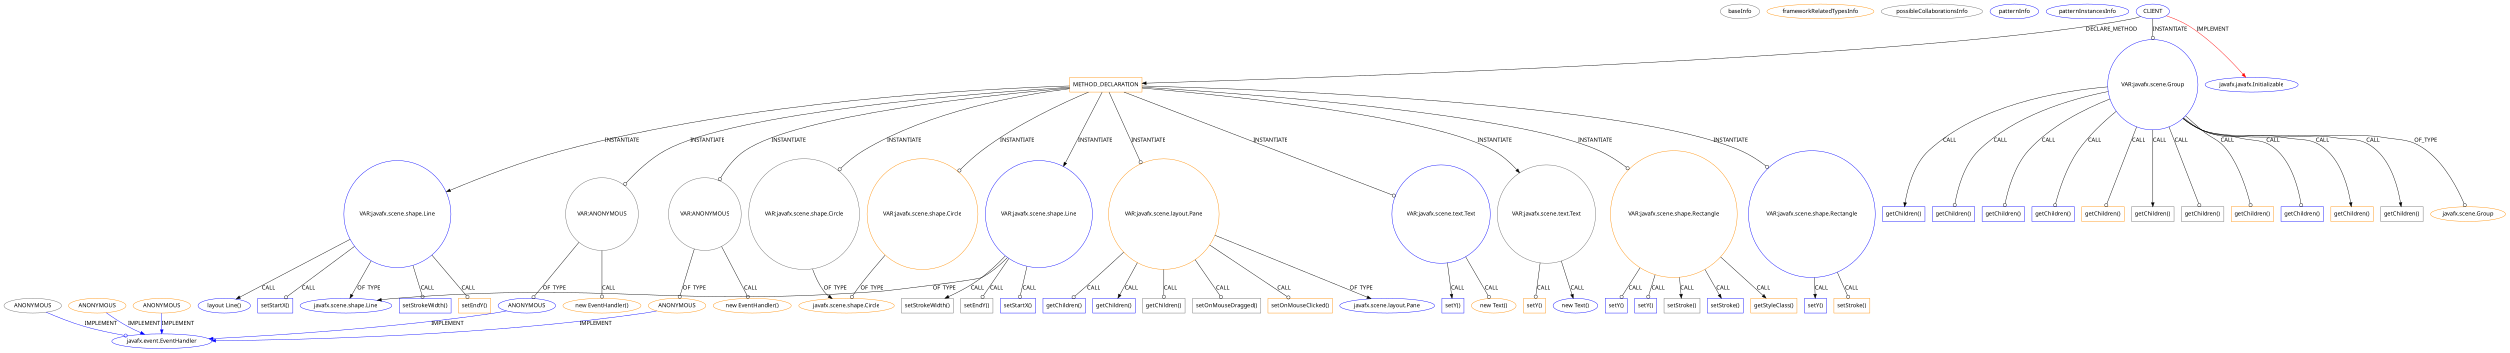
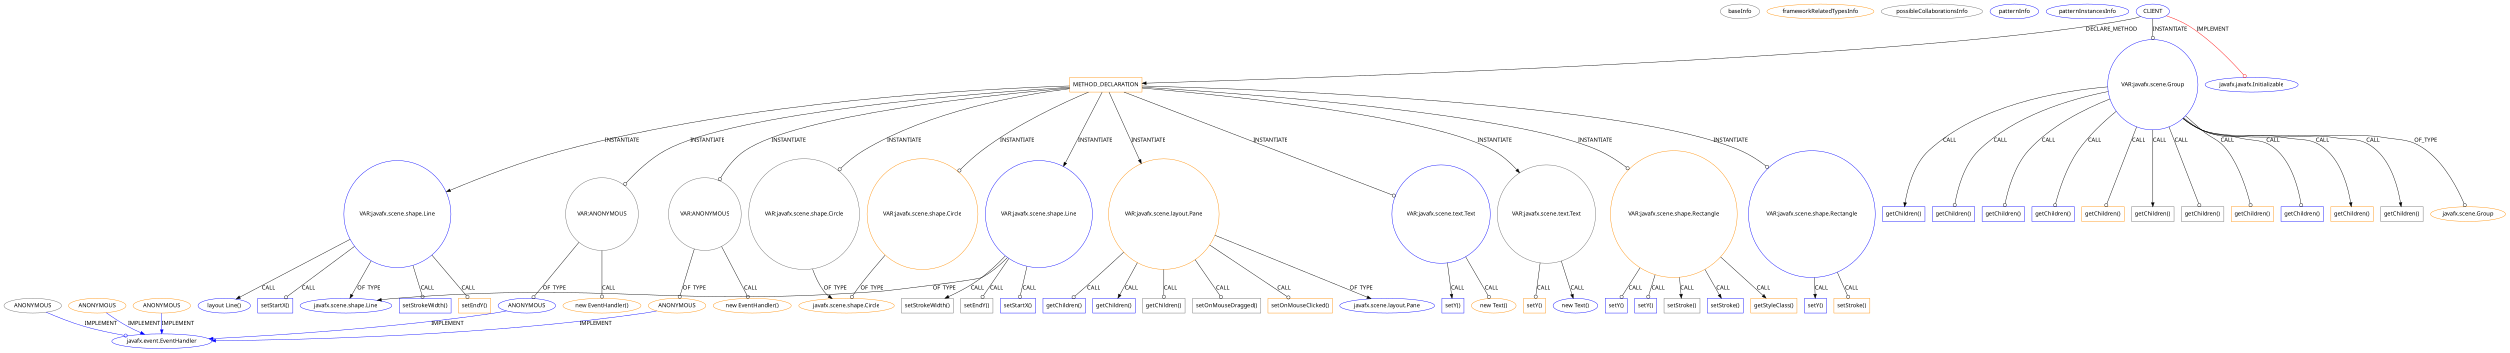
edge "CLIENT" -> "javafx.javafx.Initializable": arrowhead normal -> odot
edge "METHOD_DECLARATION" -> "VAR:javafx.scene.layout.Pane": arrowhead odot -> normal
